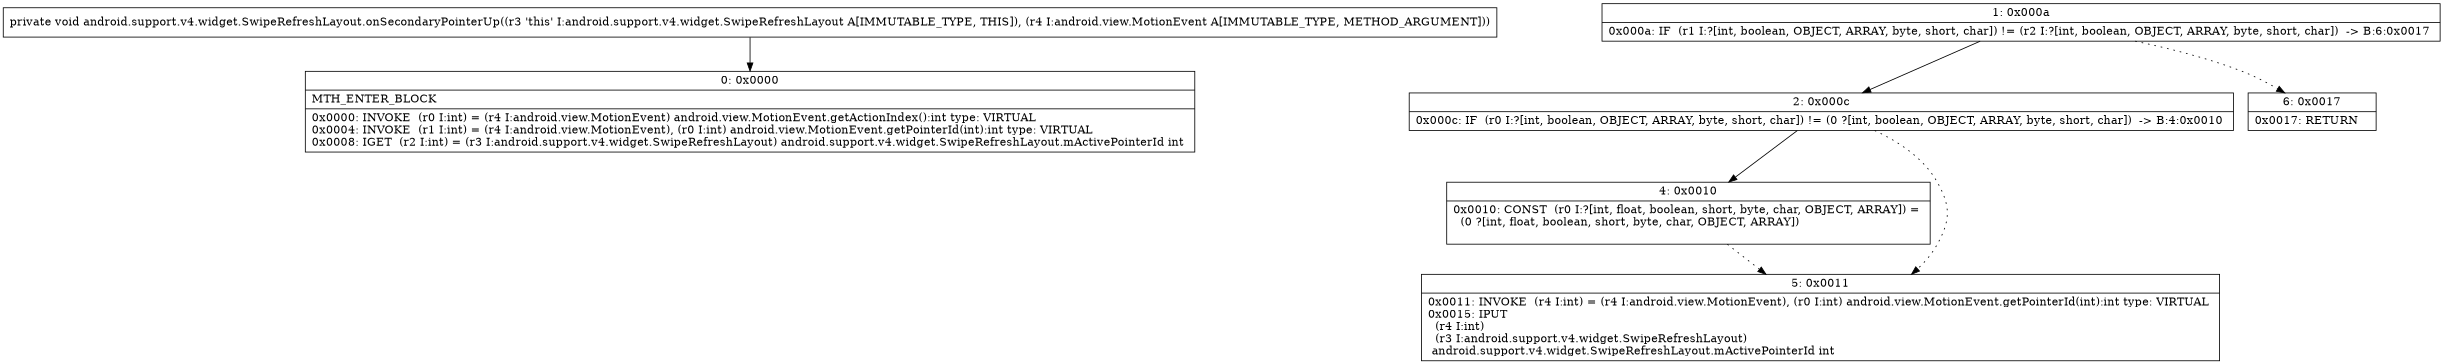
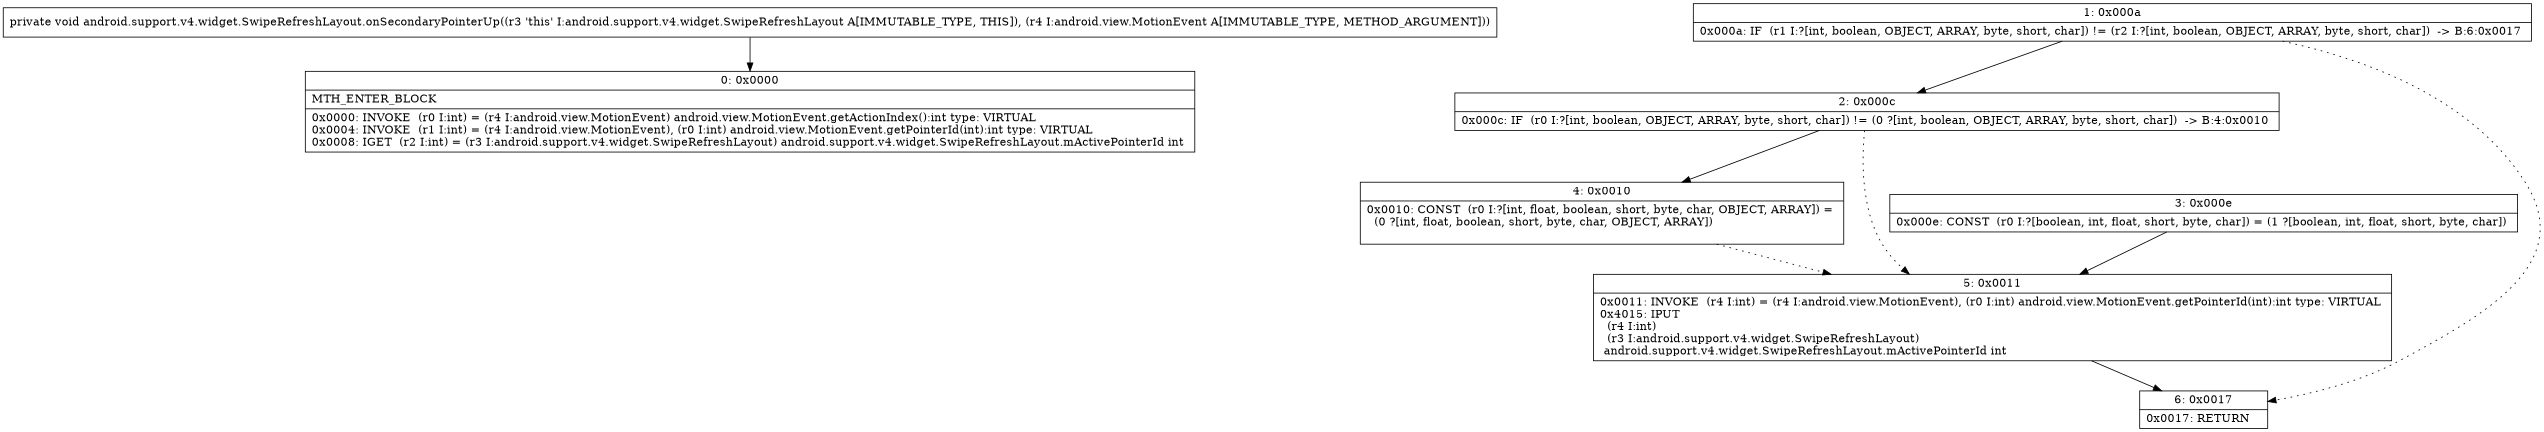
node "3: 0x000e": added
node "5: 0x0011": text "0x0015: IPUT" -> "0x4015: IPUT"
edge "5: 0x0011" -> "6: 0x0017": added
